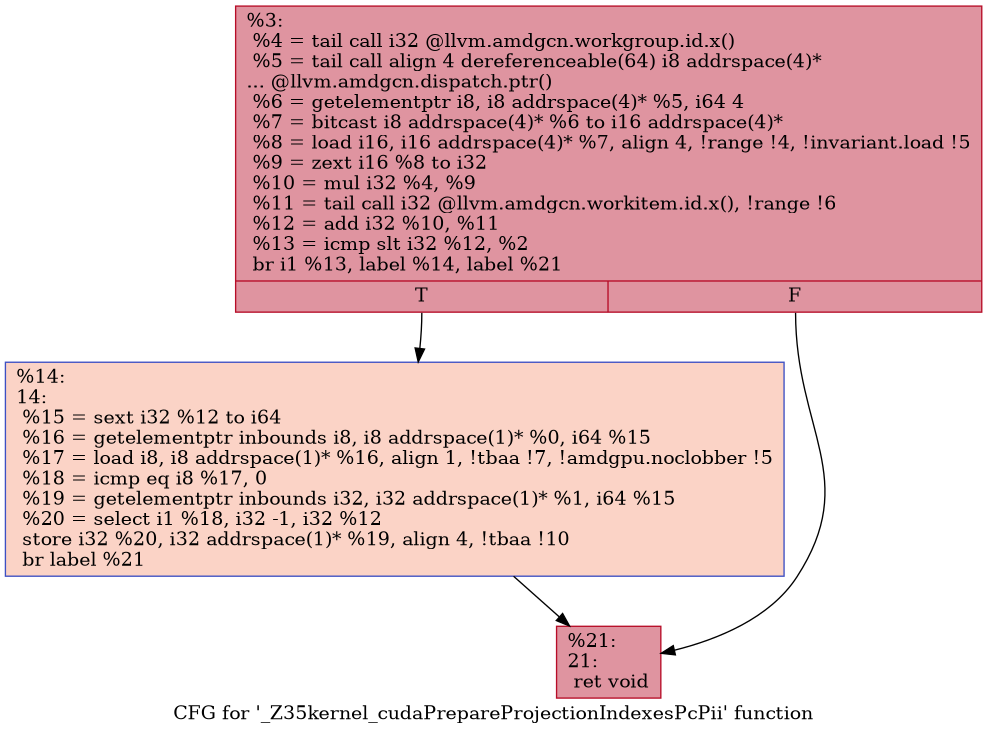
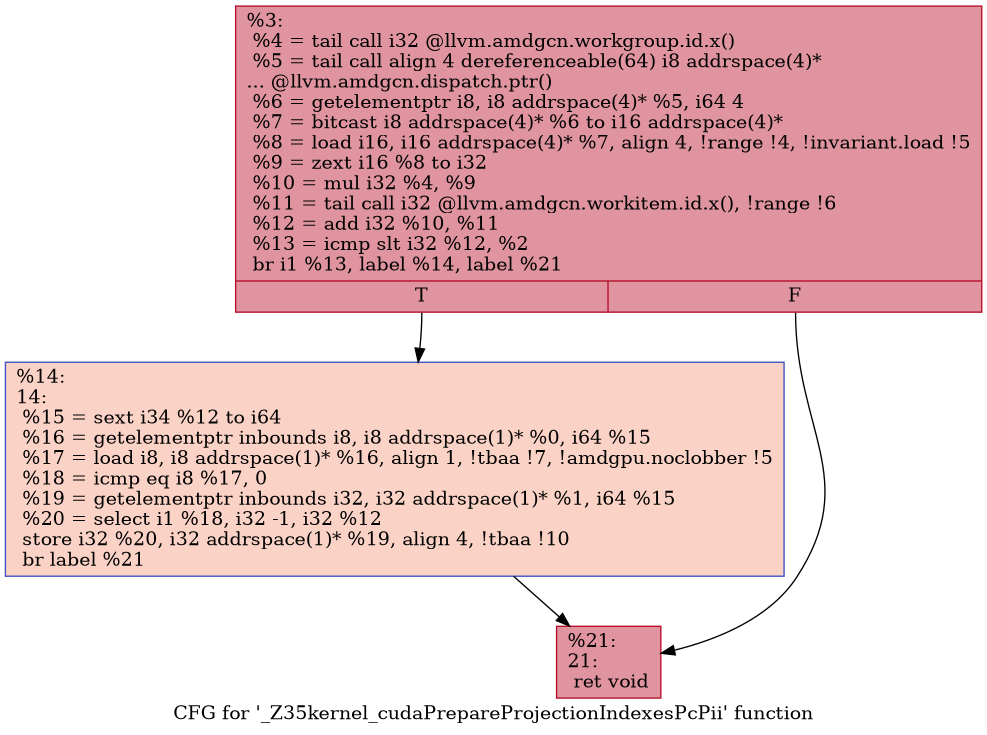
node "%14:": text "%15 = sext i32 %12 to i64" -> "%15 = sext i34 %12 to i64"
